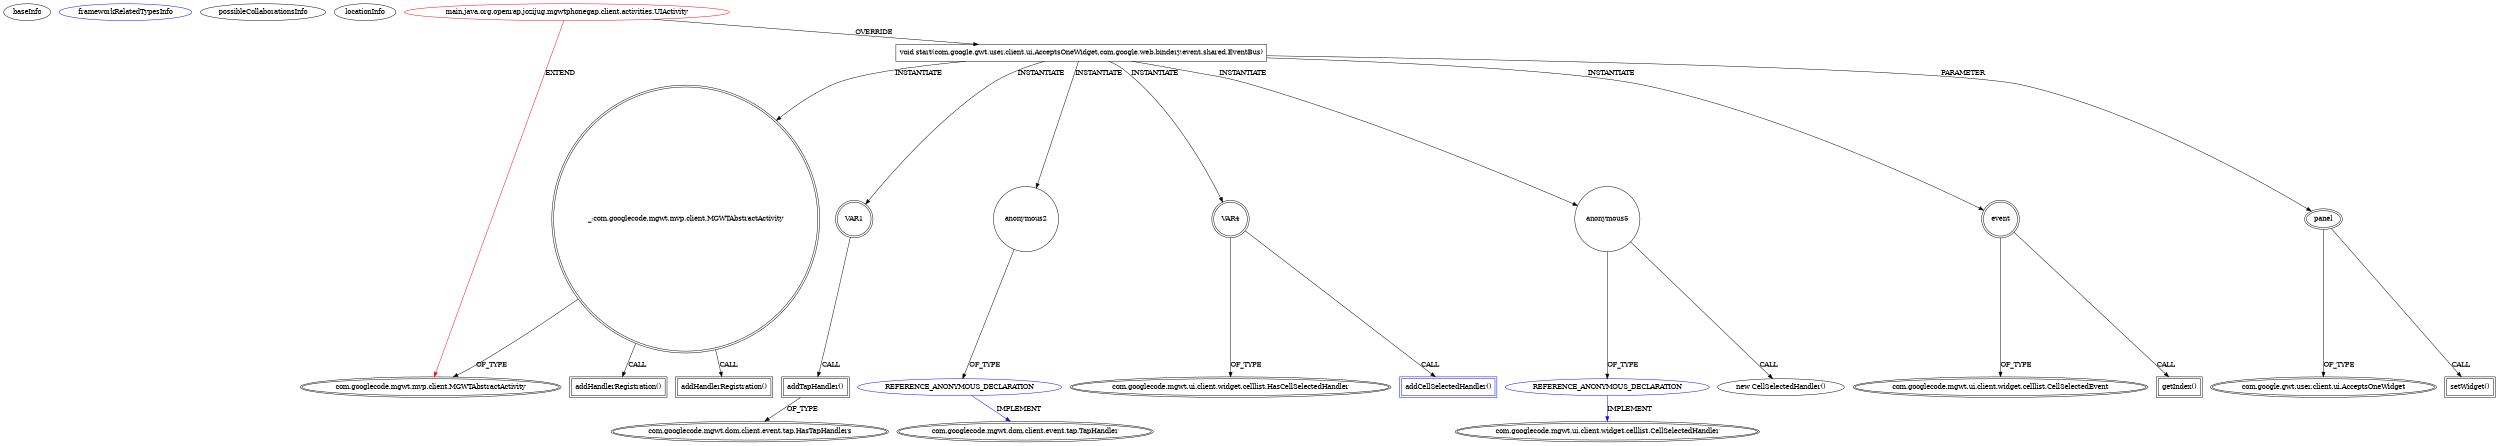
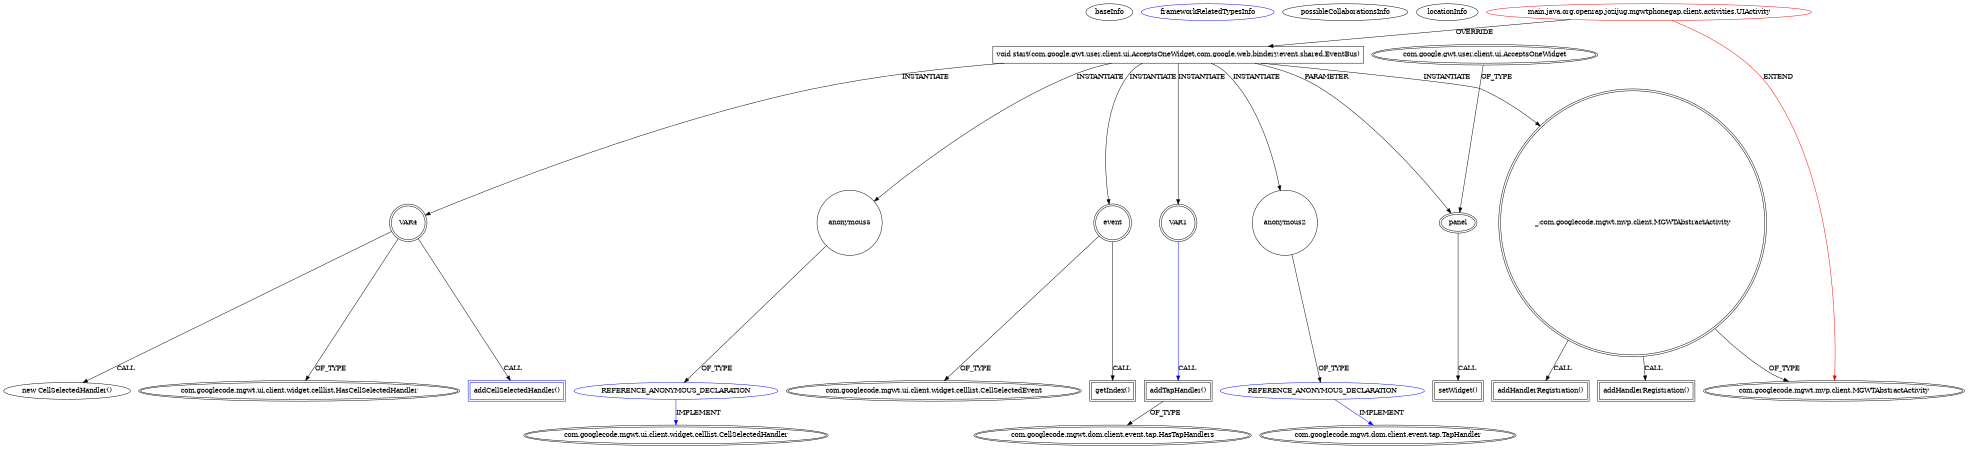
edge "panel" -> "com.google.gwt.user.client.ui.AcceptsOneWidget": reversed
edge "VAR1" -> "addTapHandler()": color black -> blue
edge "anonymous5" -> "new CellSelectedHandler()": now "VAR4" -> "new CellSelectedHandler()"
